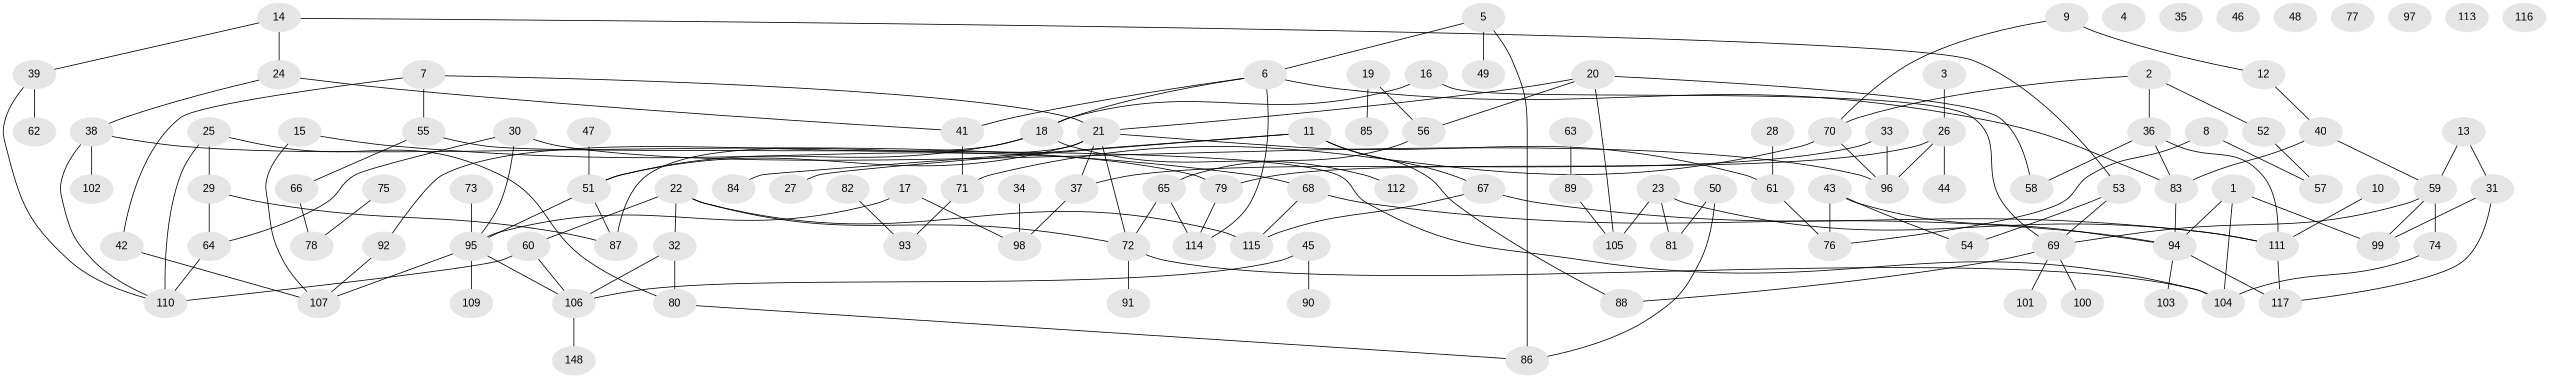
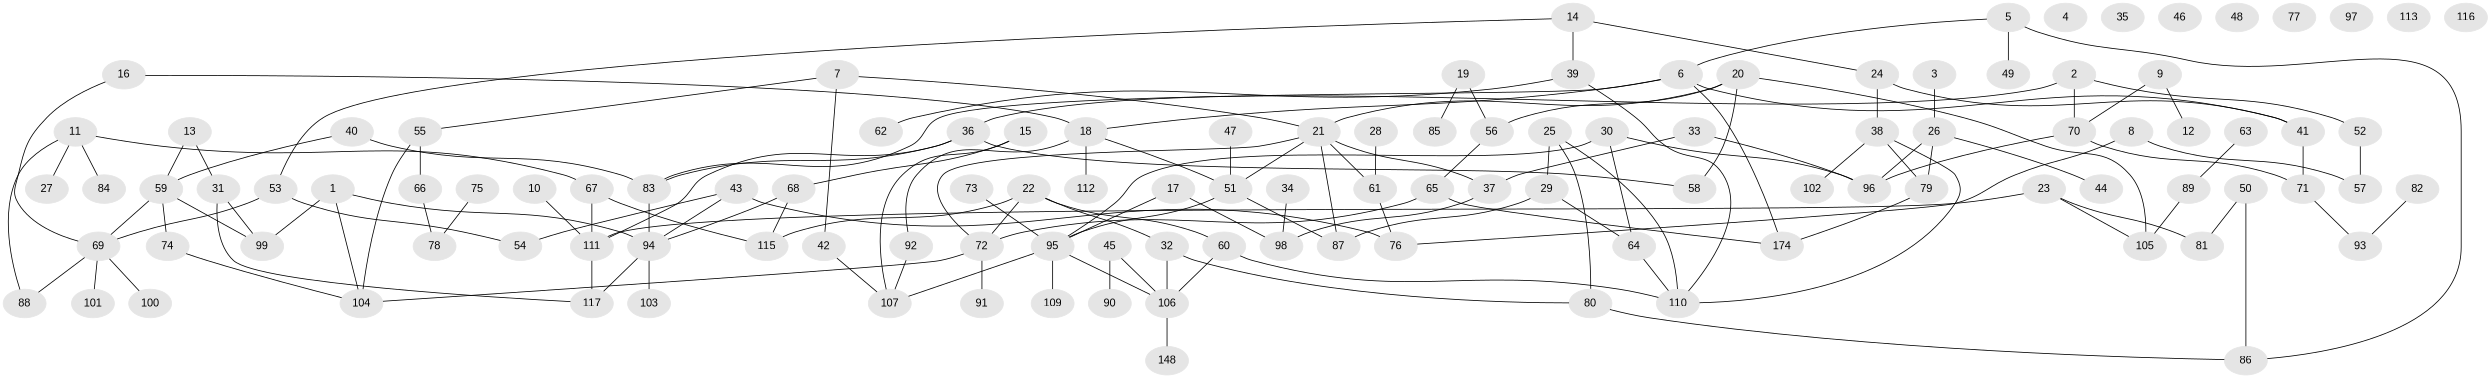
edge "12" -- "40": removed
node "114": label "114" -> "174"
